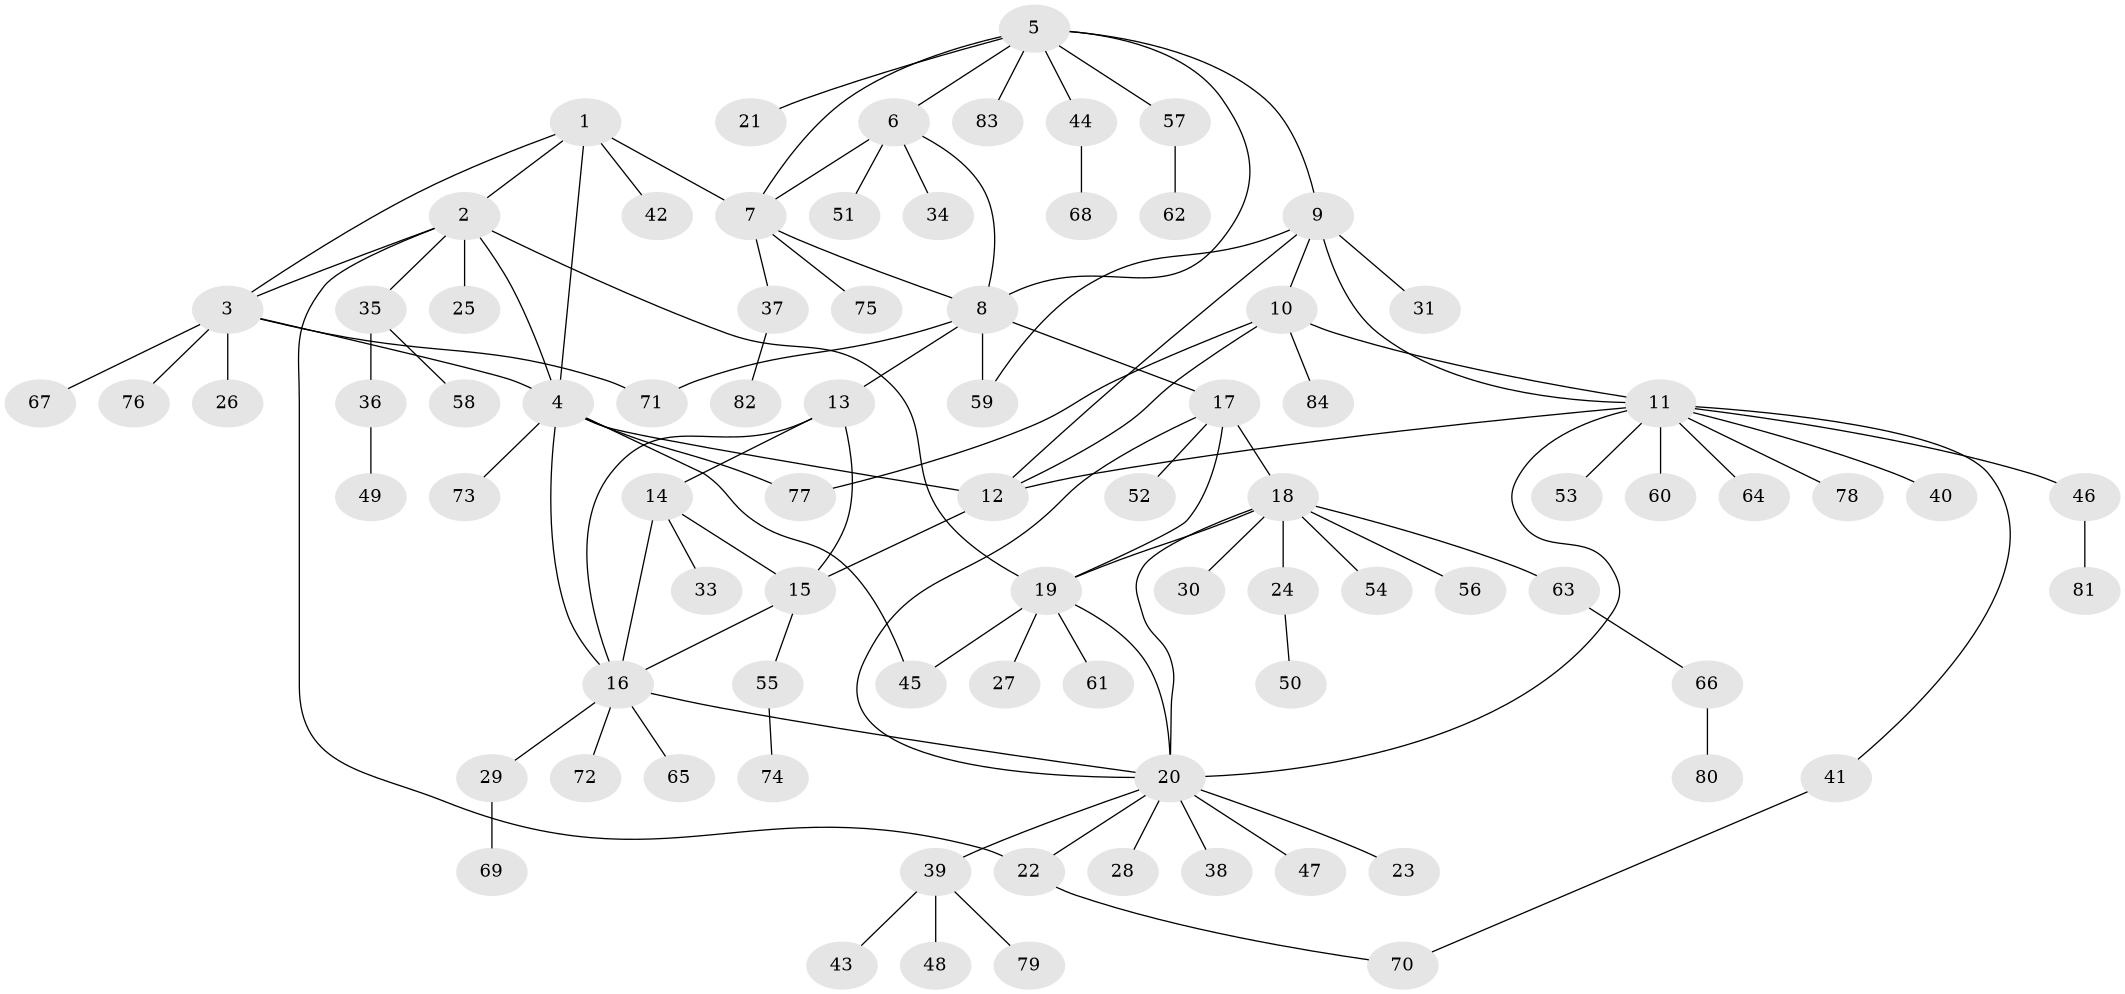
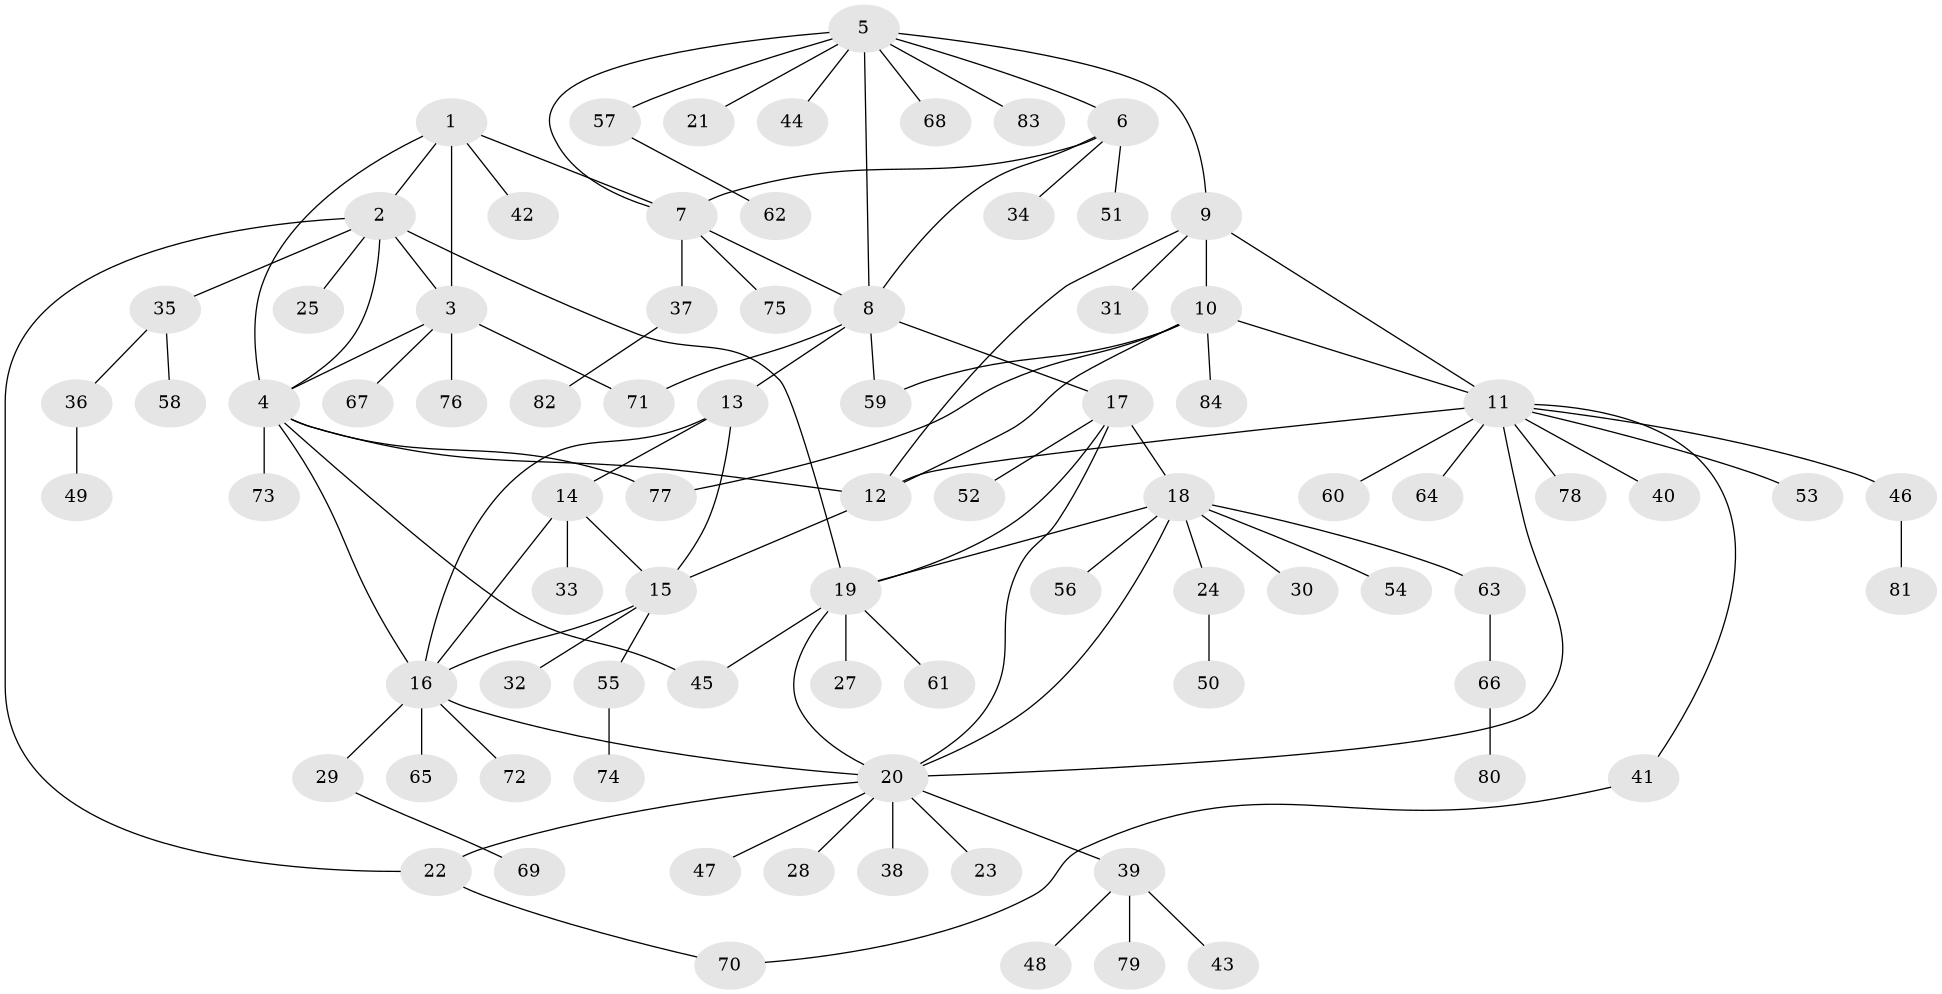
edge "44" -- "68": now "5" -- "68"
edge "9" -- "59": now "10" -- "59"
node "26": removed
node "32": added
